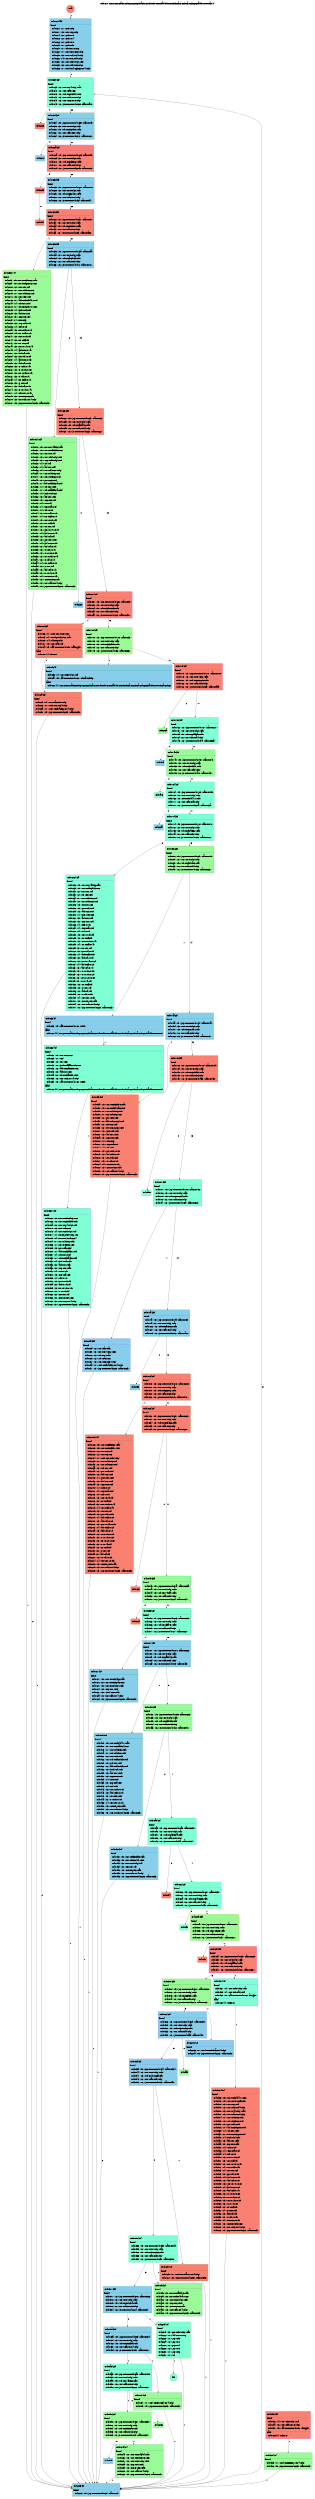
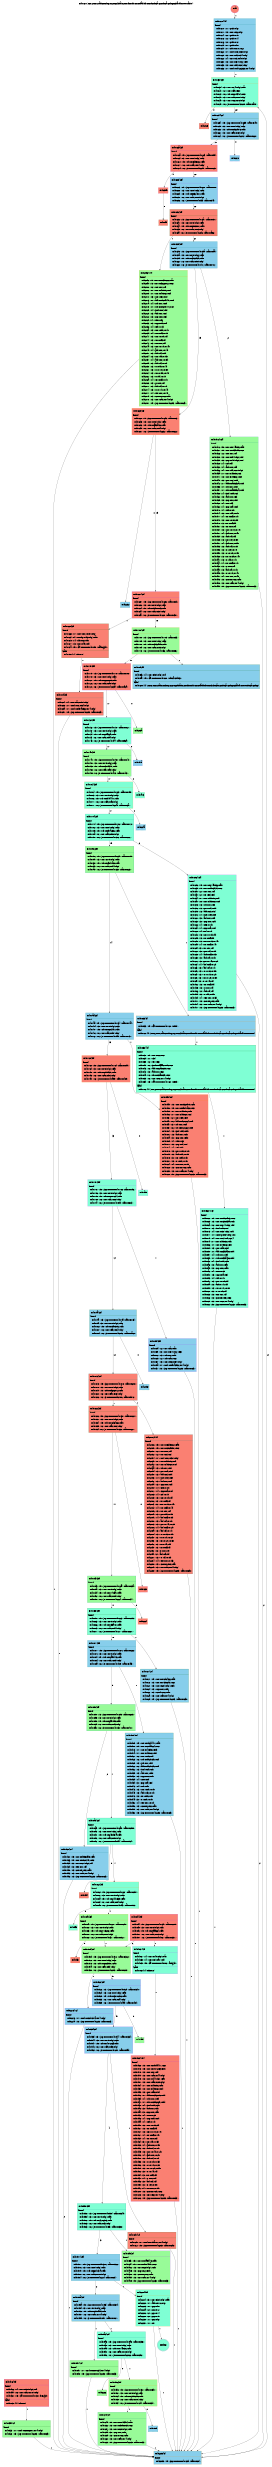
edge "0x4018db [25]" -> "0x4018f4 [25]": now "0x4018db [25]" -> "0x40190d [25]"
node "Exit": label "Exit" -> "Desktop"
